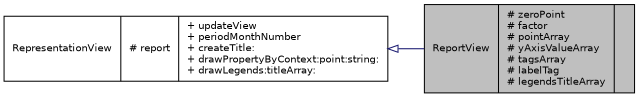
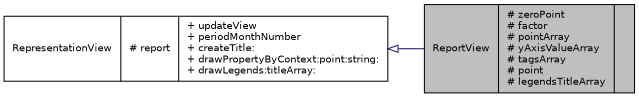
node "ReportView": text "# labelTag" -> "# point"
